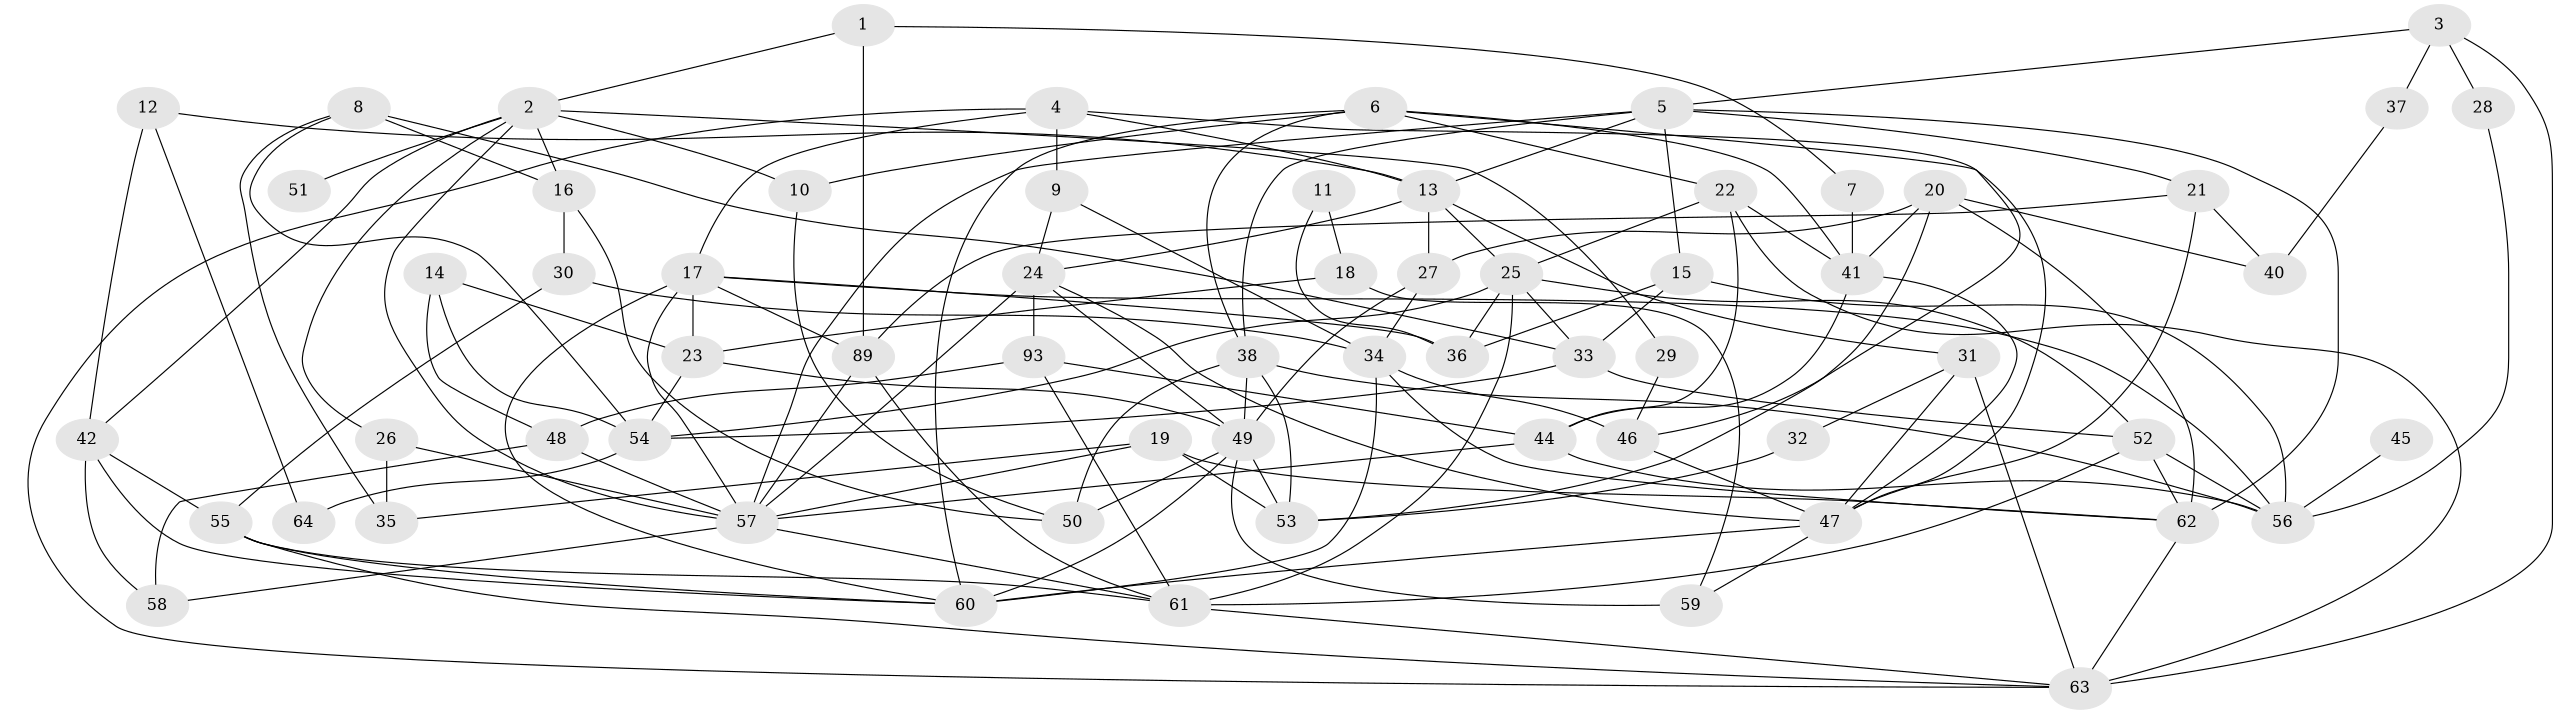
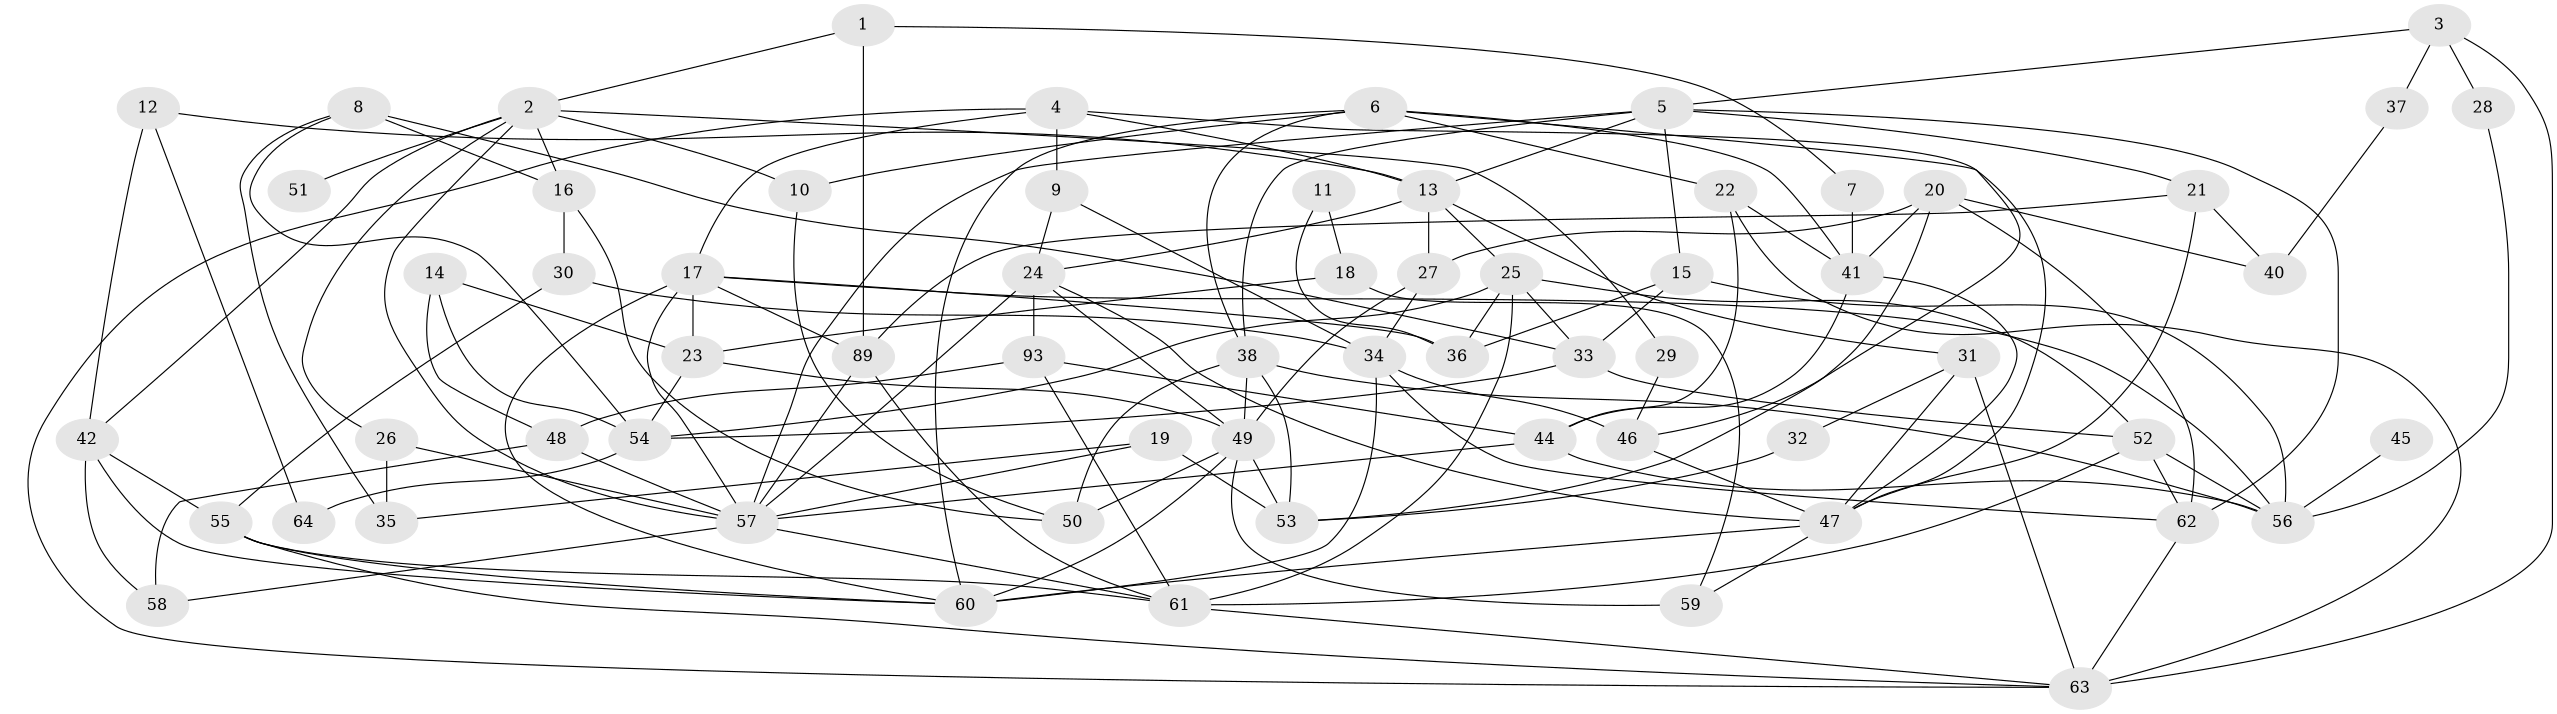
edge "22" -- "25": removed
edge "19" -- "62": removed
